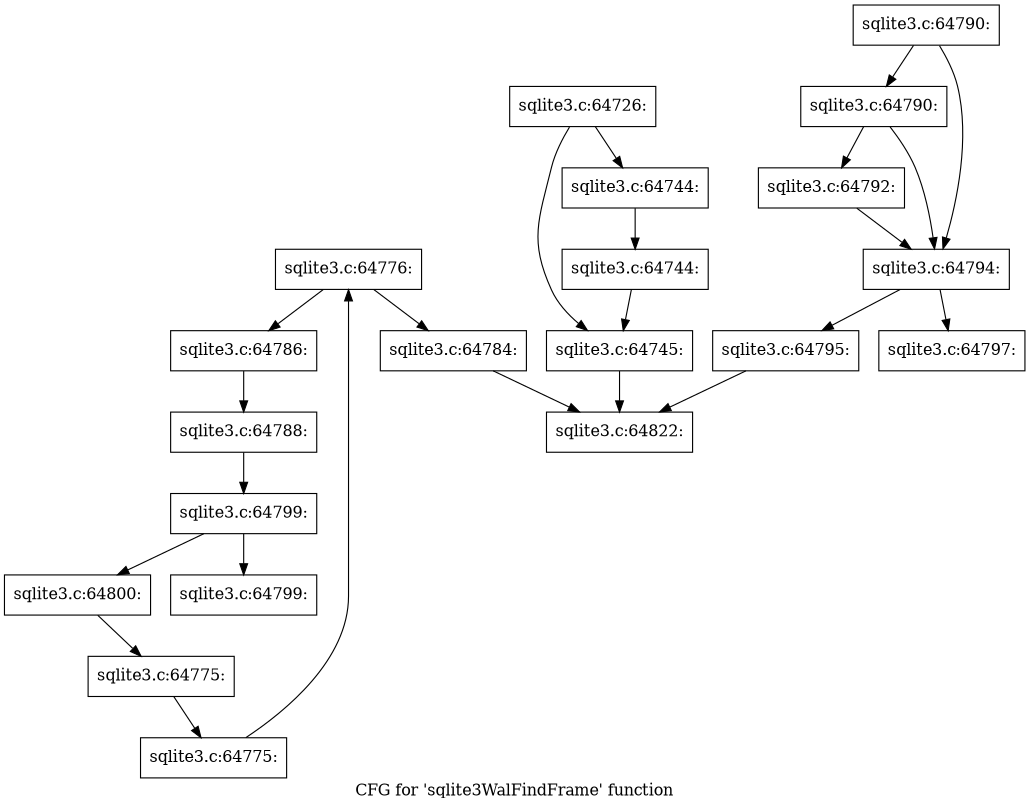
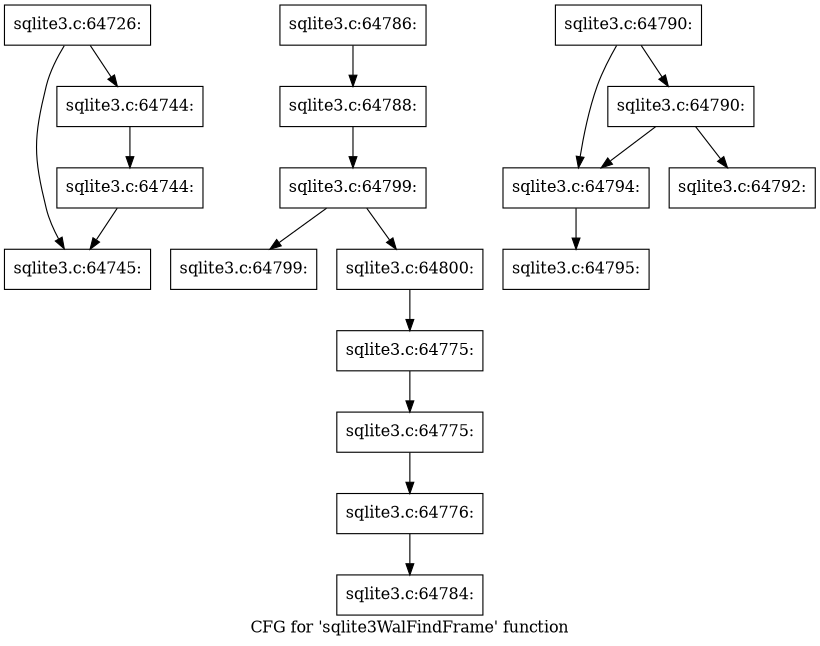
edge "sqlite3.c:64792:" -> "sqlite3.c:64794:": removed
edge "sqlite3.c:64776:" -> "sqlite3.c:64786:": removed
node "sqlite3.c:64797:": removed
node "sqlite3.c:64822:": removed
